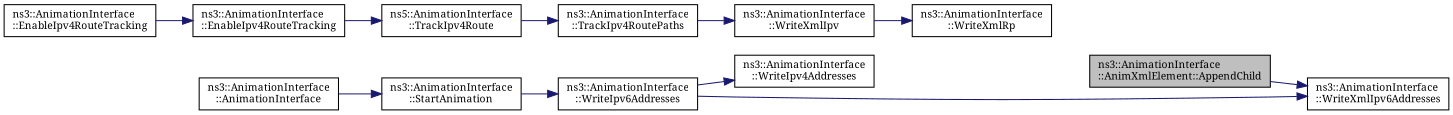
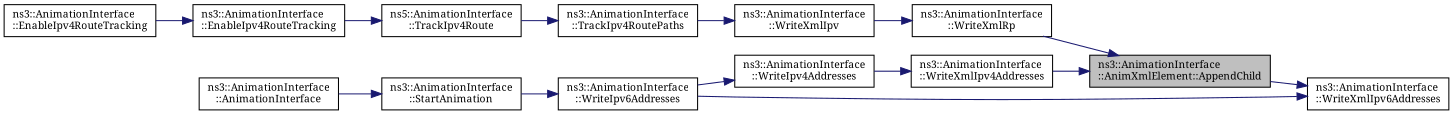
edge "ns3::AnimationInterface ::WriteXmlRp" -> "ns3::AnimationInterface ::AnimXmlElement::AppendChild": added
node "ns3::AnimationInterface ::WriteXmlIpv4Addresses": added
